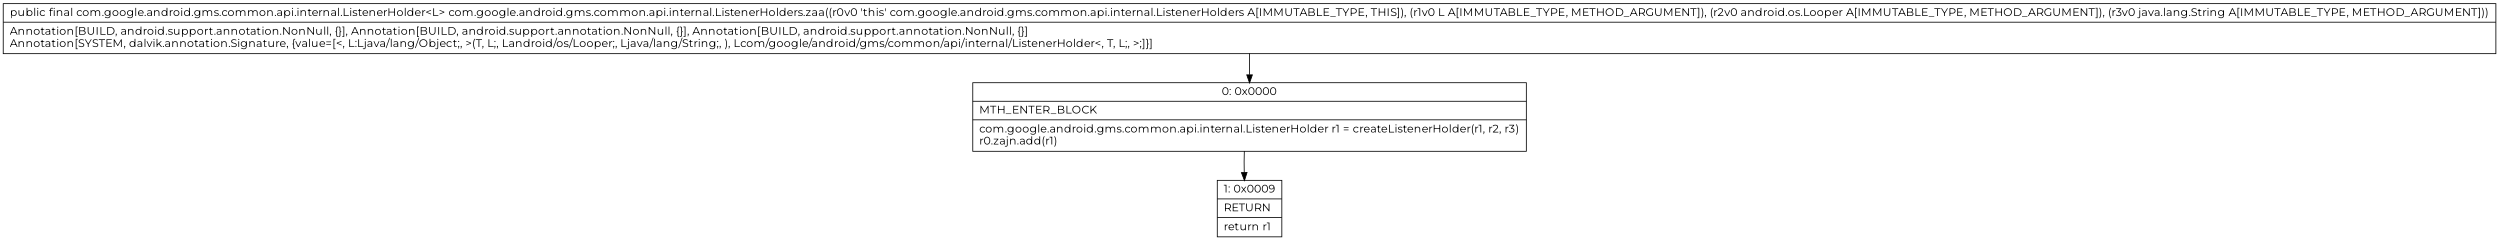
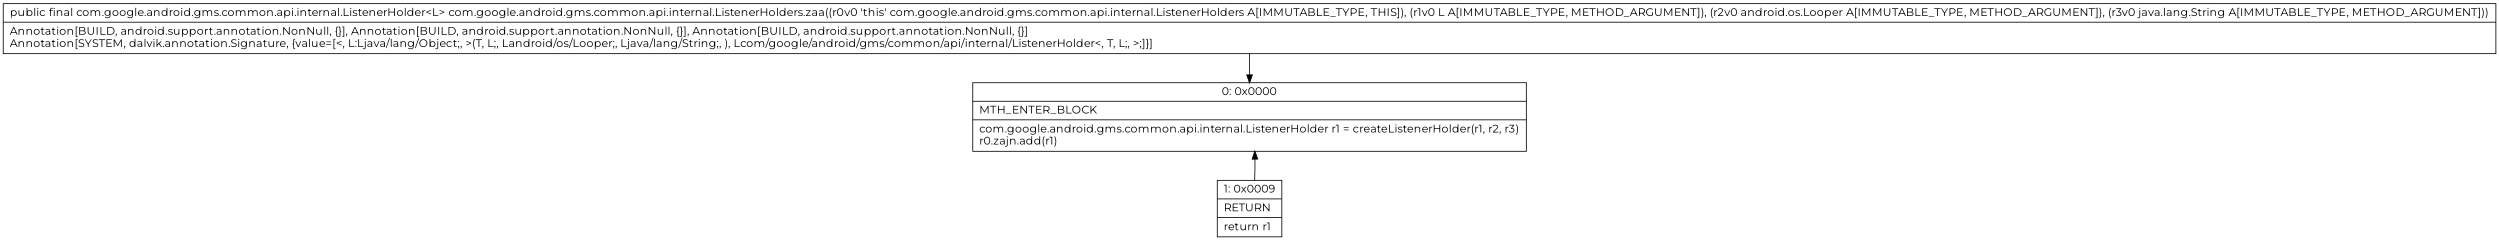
edge "0: 0x0000" -> "1: 0x0009": reversed
